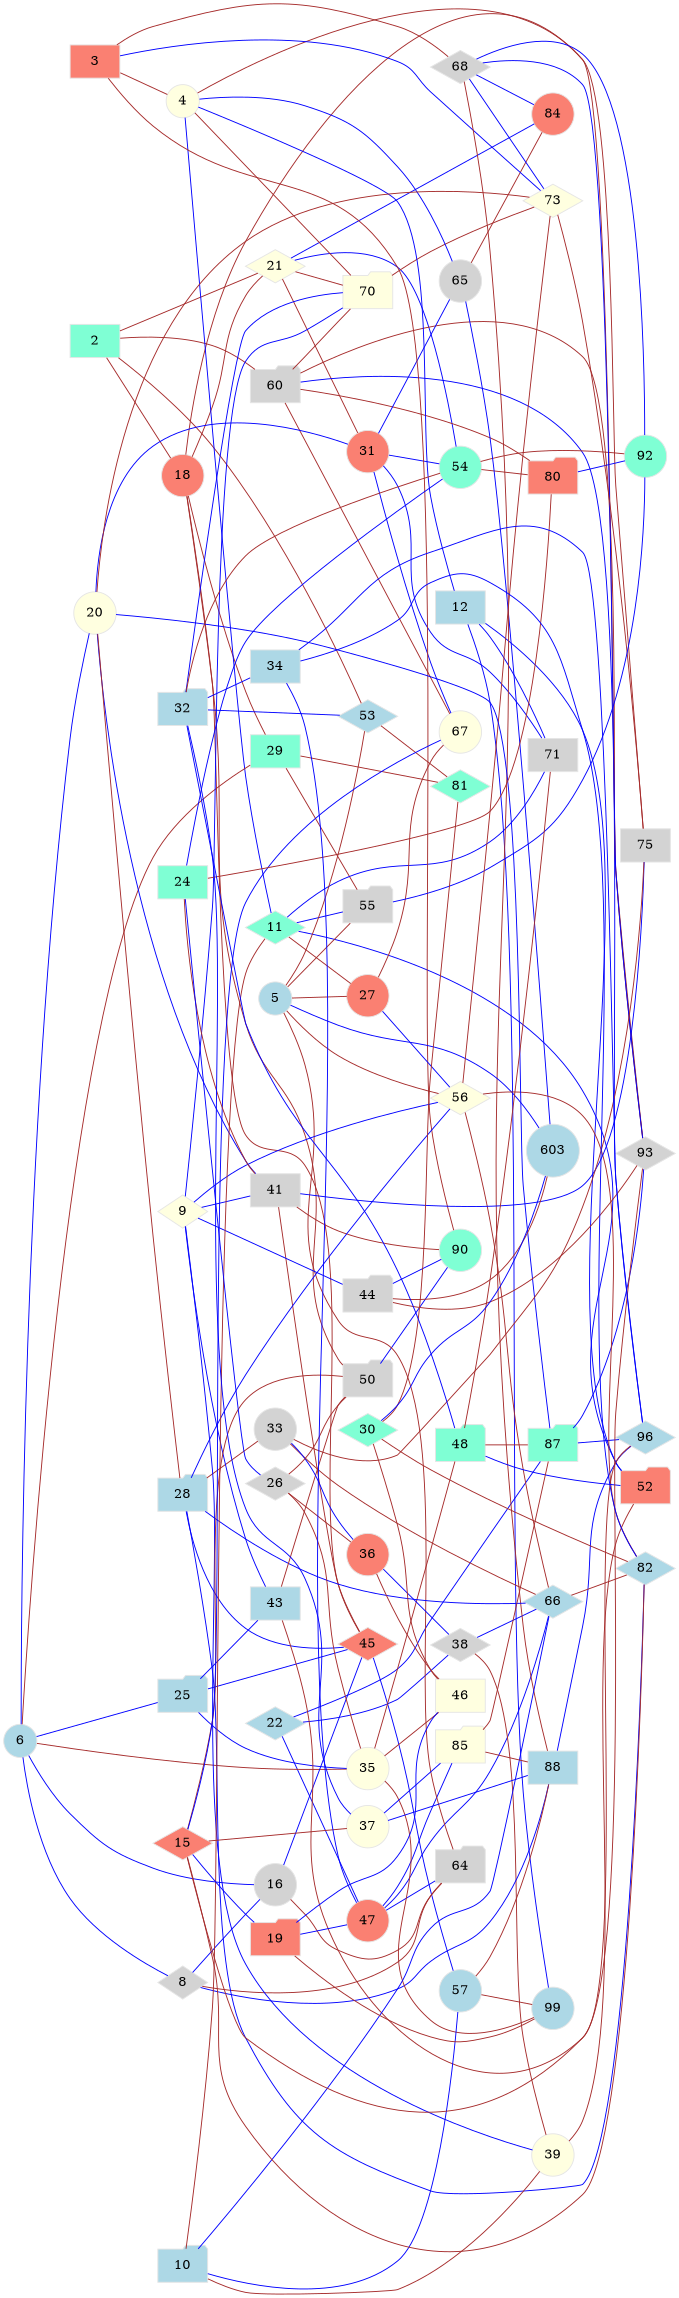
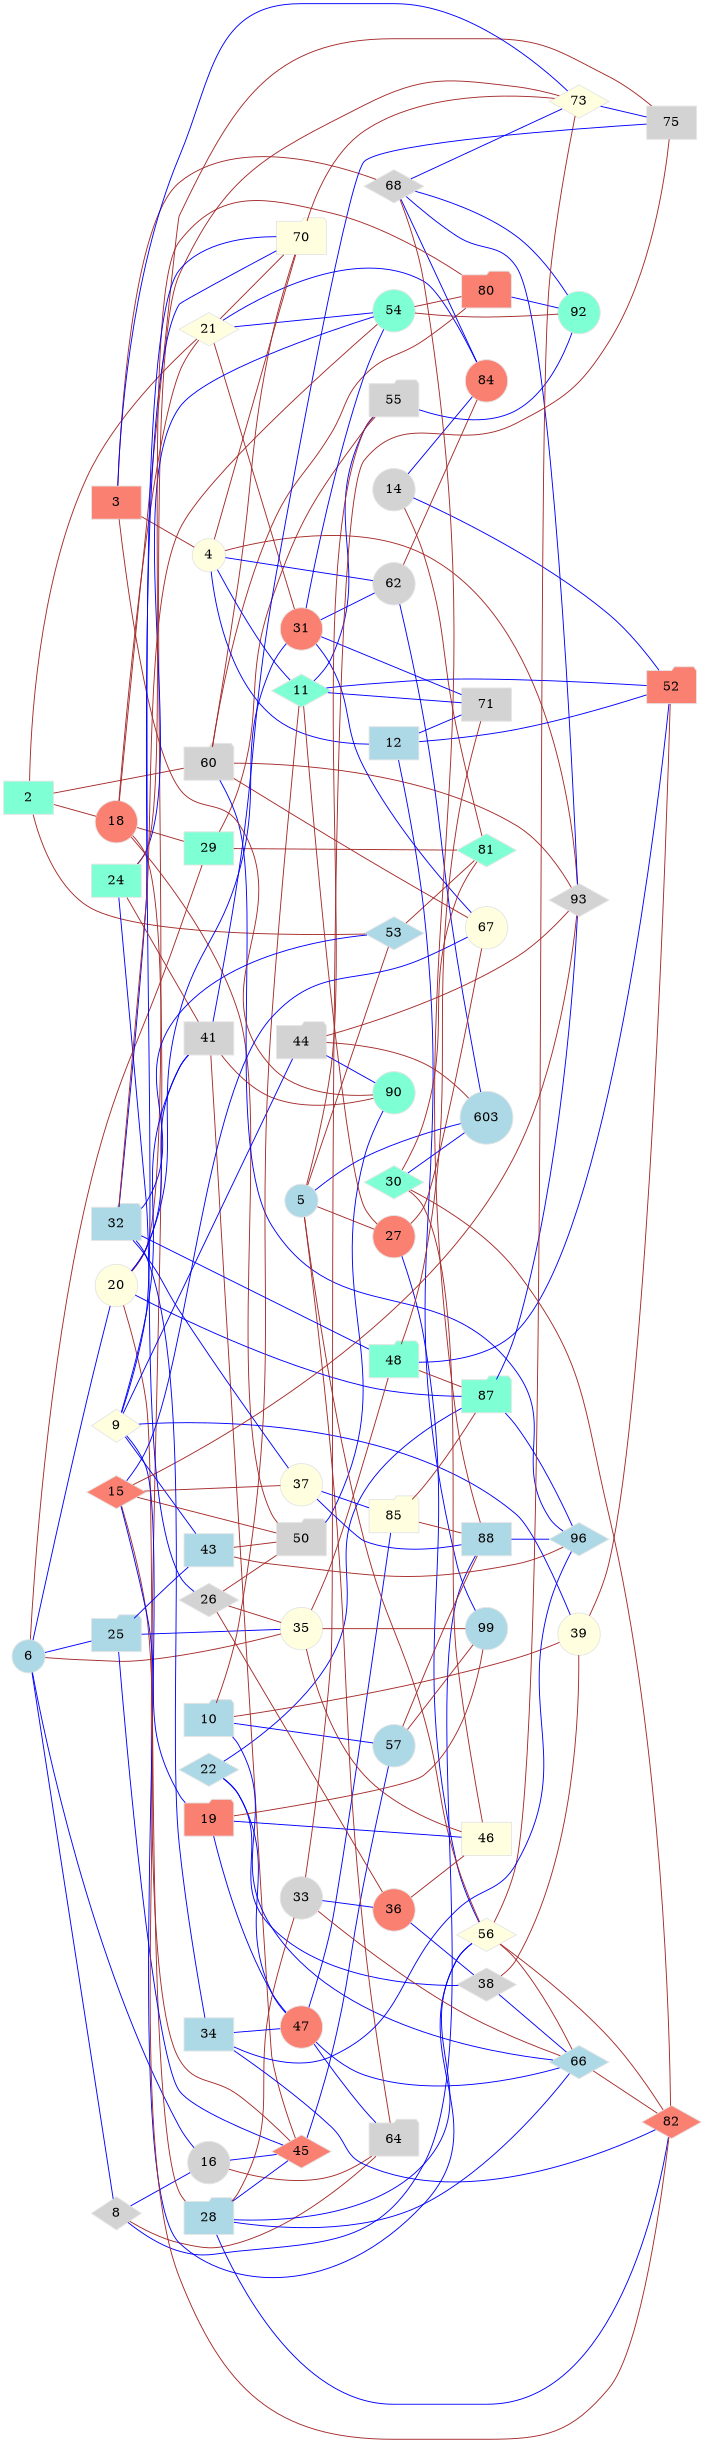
node "65": label "65" -> "62"
node "14": added
edge "73" -- "75": color brown -> blue
node "82": fillcolor lightblue -> salmon
